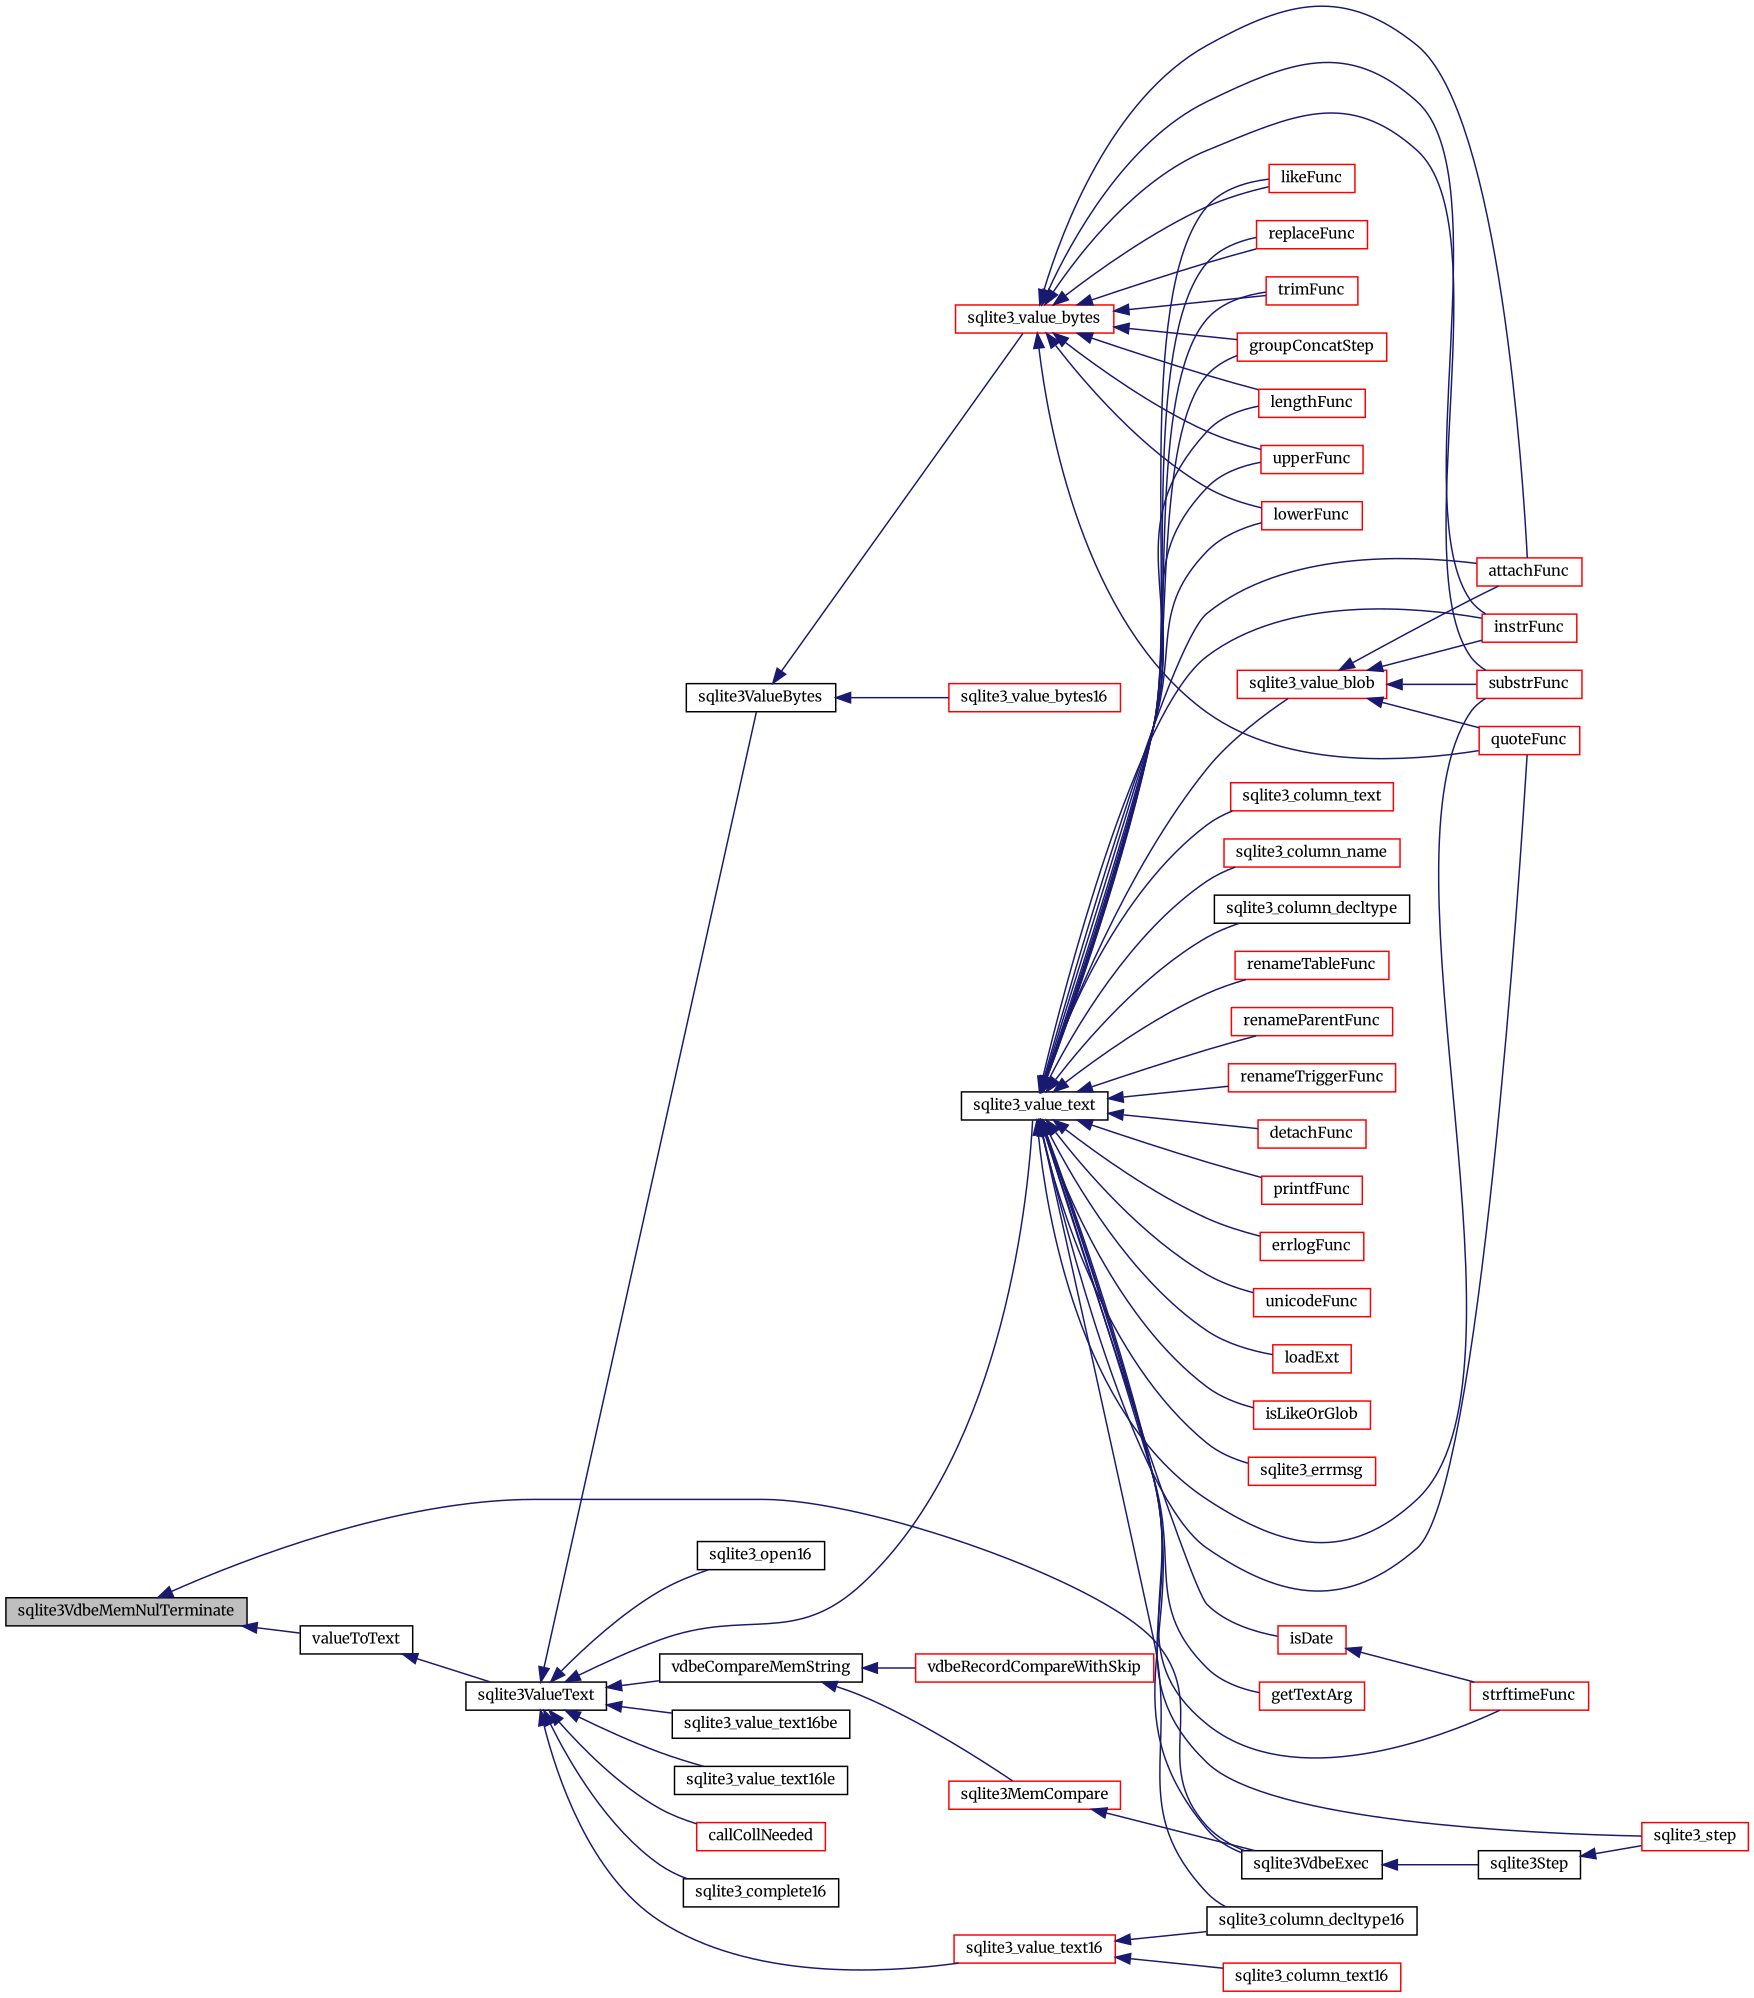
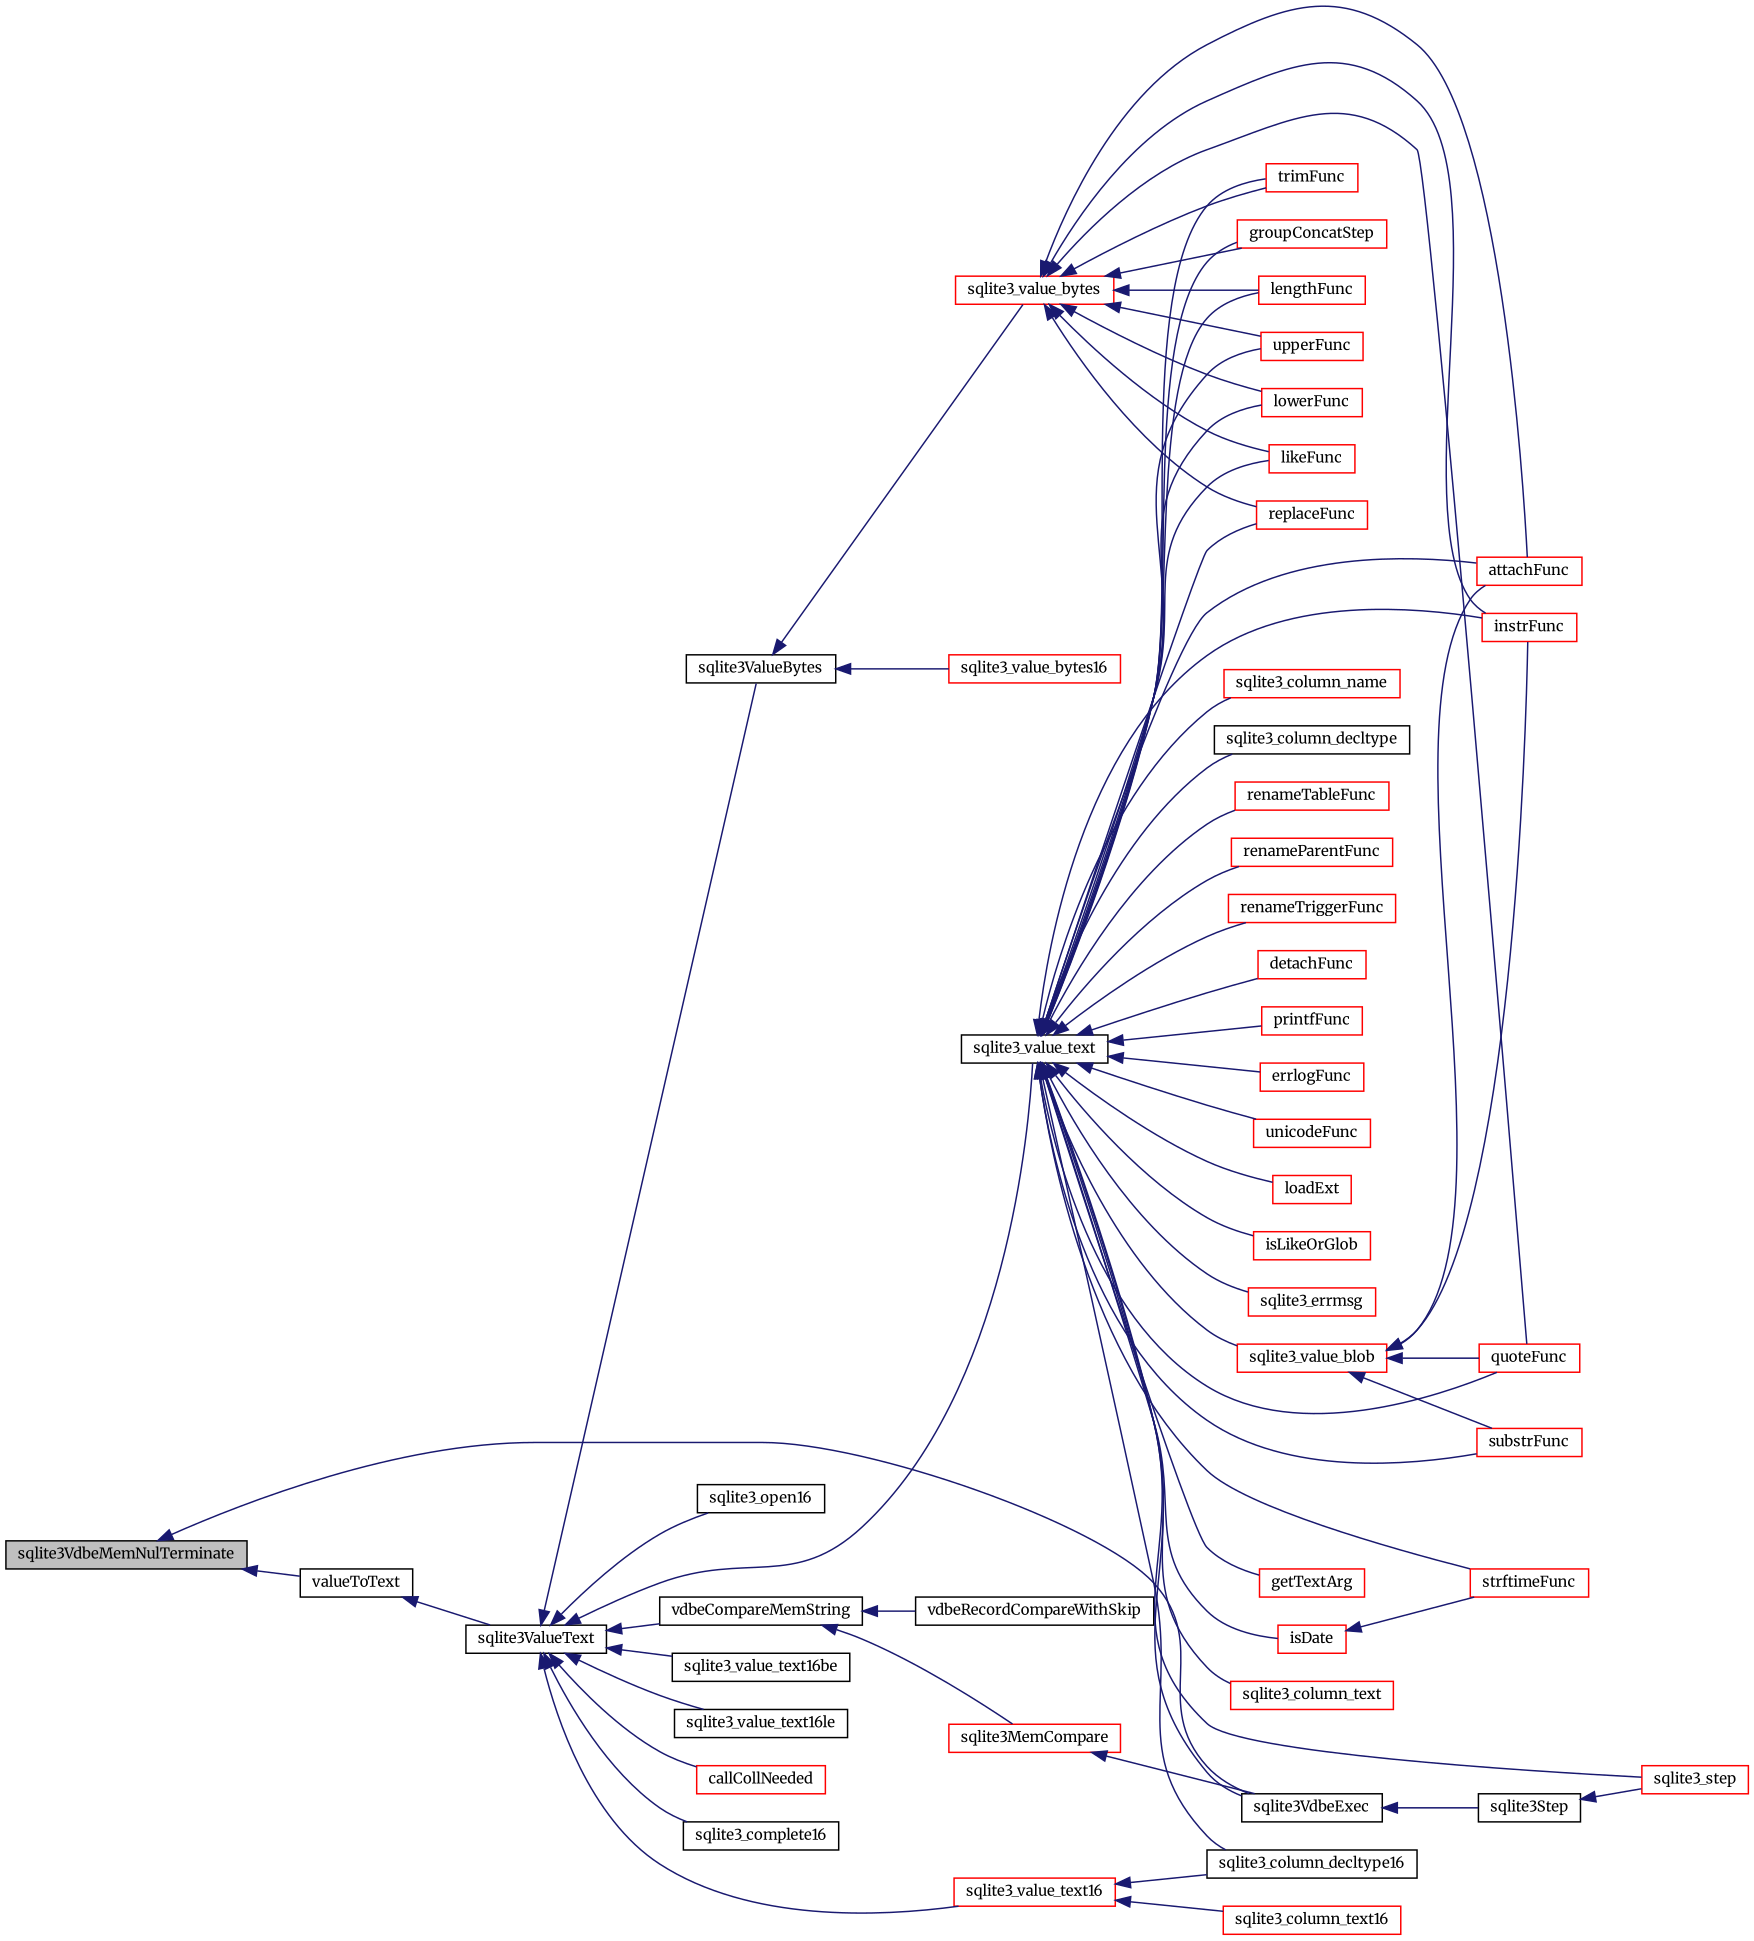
edge "substrFunc" -> "sqlite3_value_bytes": removed
node "vdbeRecordCompareWithSkip": color red -> black
